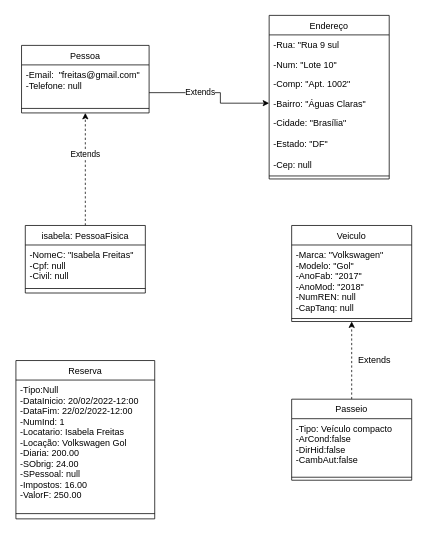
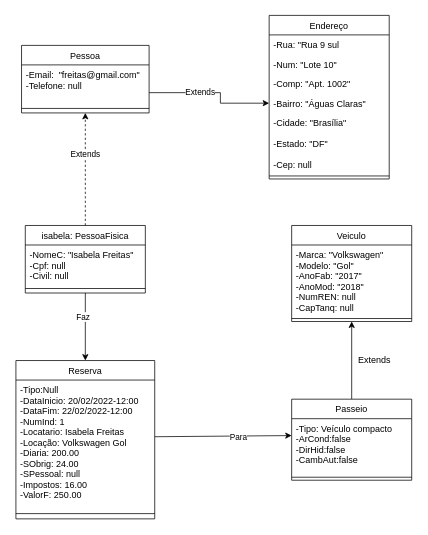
edge "isabela: PessoaFisica" -> "Reserva": added, label "Faz"
edge "Passeio" -> "Veiculo": style dashed -> solid
edge "-Tipo:Null -DataInicio: 20/02/2022-12:00 -DataFim: 22/02/2022-12:00 -NumInd: 1 -Locatario: Isabela Freitas -Locação: Volkswagen Gol -Diaria: 200.00 -SObrig: 24.00 -SPessoal: null -Impostos: 16.00 -ValorF: 250.00" -> "-Tipo: Veículo compacto -ArCond:false -DirHid:false -CambAut:false": added, label "Para"
